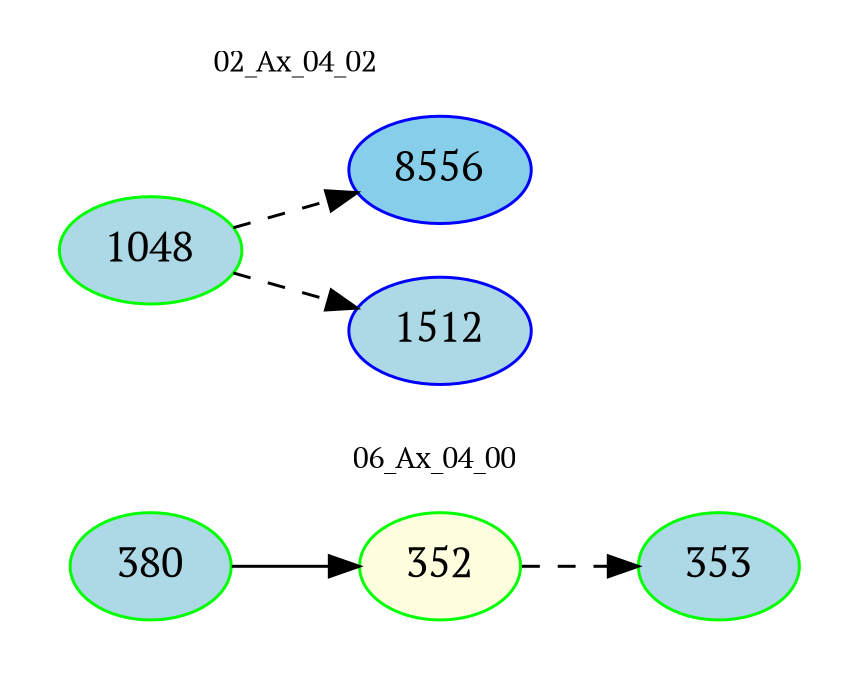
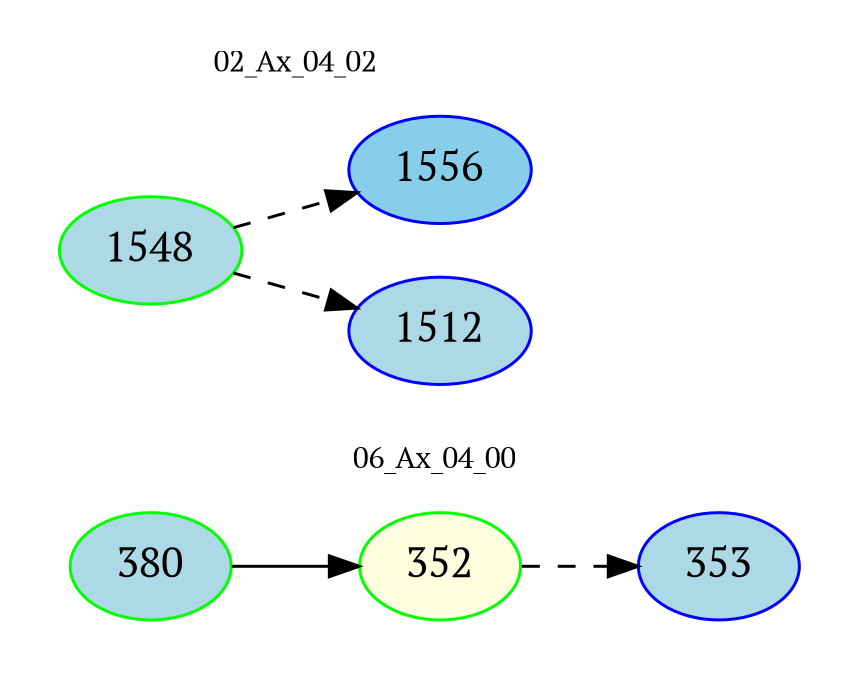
node "8556": label "8556" -> "1556"
node "1048": label "1048" -> "1548"
node "353": color green -> blue
